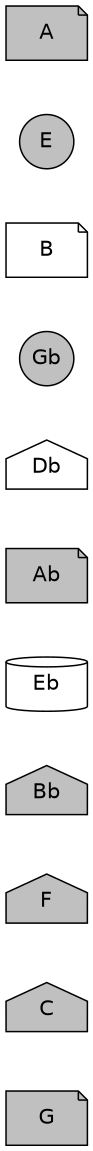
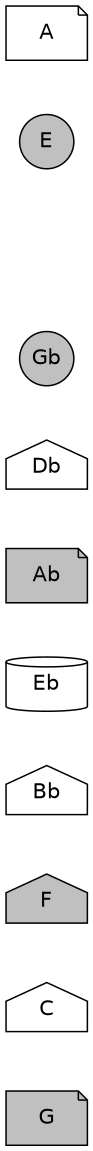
node "A": fillcolor gray -> white
node "B": removed
node "Bb": fillcolor gray -> white
node "C": fillcolor gray -> white
